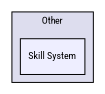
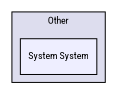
node "Skill System": label "Skill System" -> "System System"
